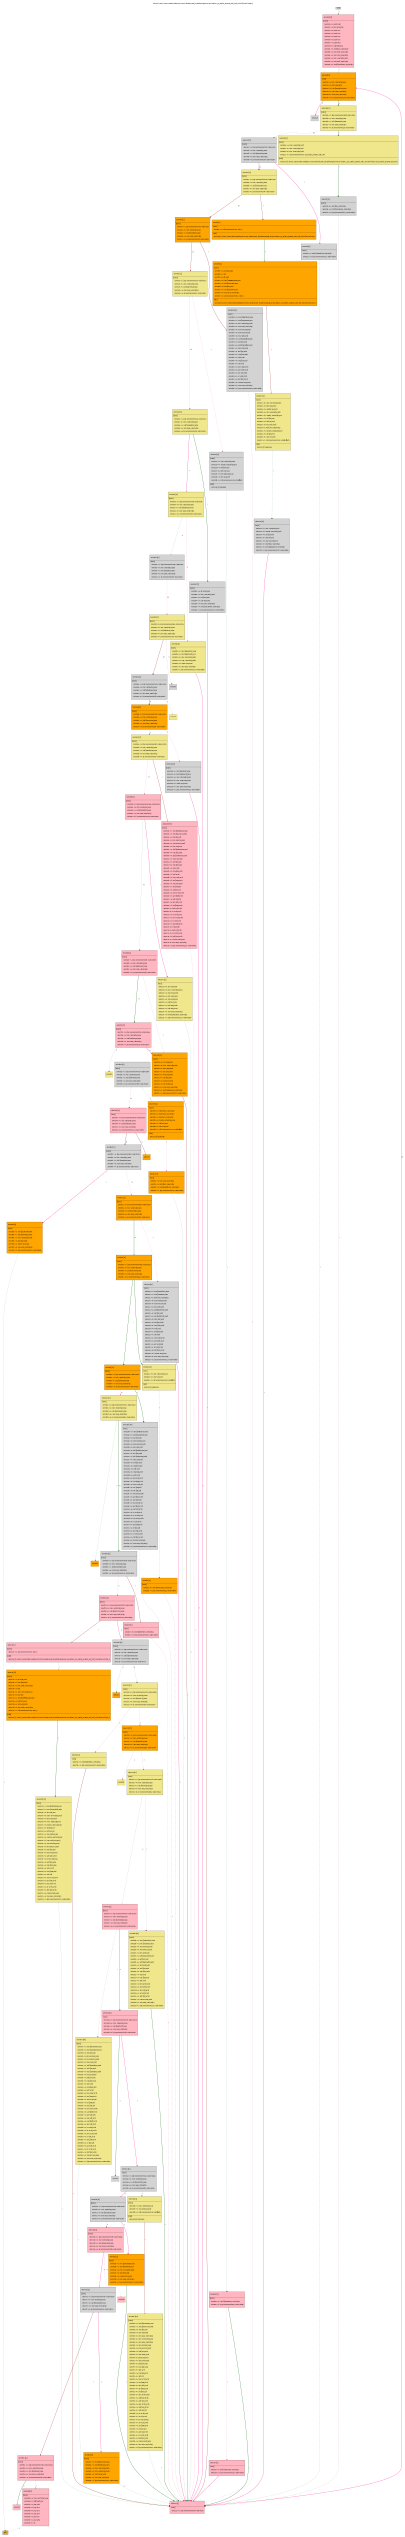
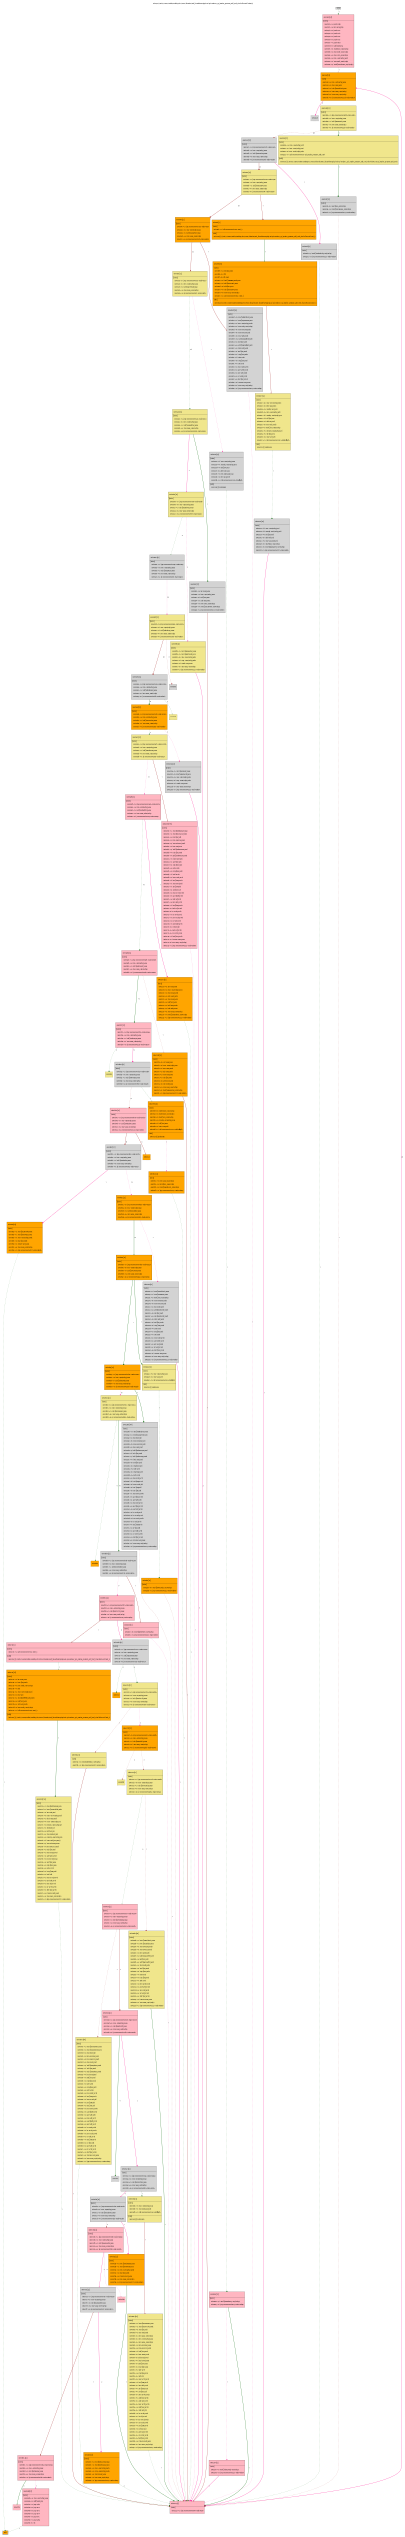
edge "0x40199f [23]" -> "0x4019b6 [22]": removed, label "29"
node "0x402207 [33]": fillcolor khaki -> orange
edge "0x401b11 [25]" -> "0x4021da [33]": now "0x401b11 [25]" -> "0x401b2a [25]"
